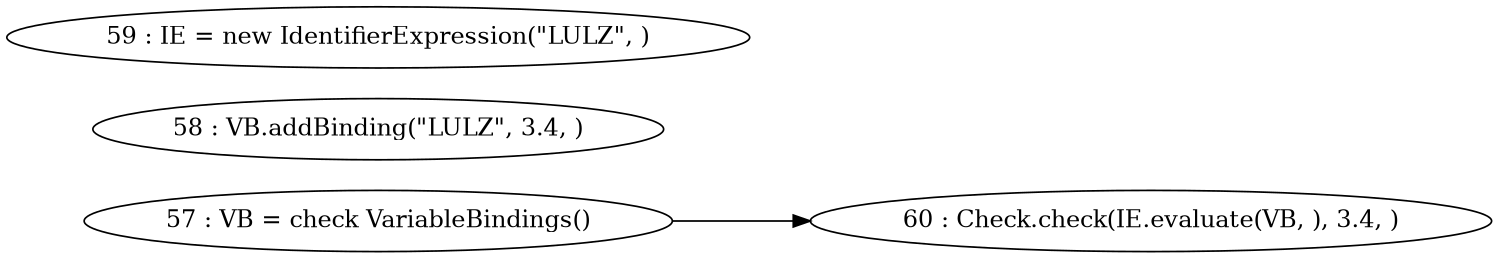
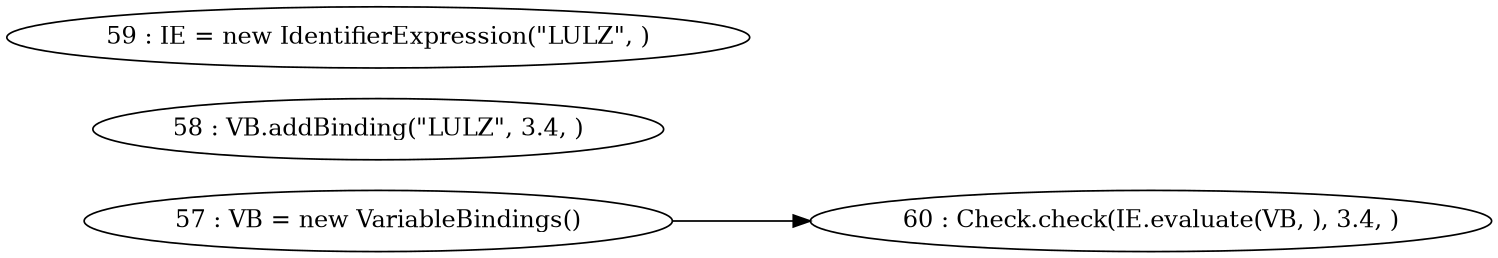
node "57 : VB = check VariableBindings()": label "57 : VB = check VariableBindings()" -> "57 : VB = new VariableBindings()"
